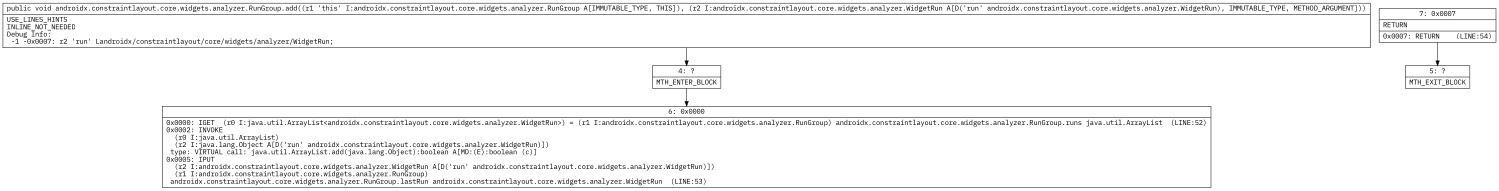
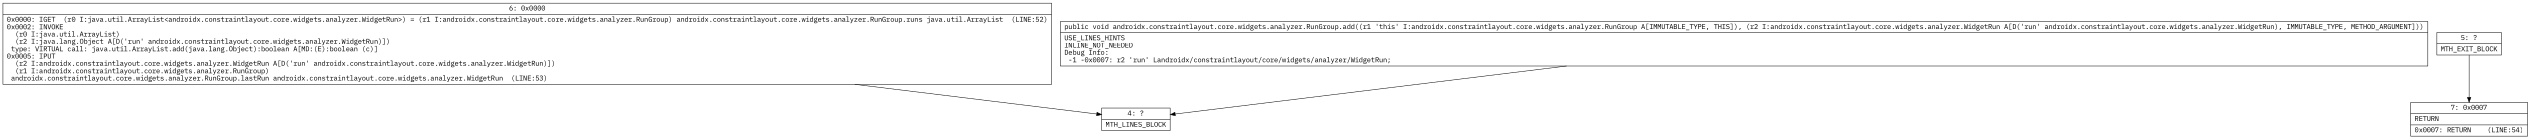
edge "7: 0x0007" -> "5: ?": reversed
node "4: ?": text "MTH_ENTER_BLOCK" -> "MTH_LINES_BLOCK"
edge "4: ?" -> "6: 0x0000": reversed
